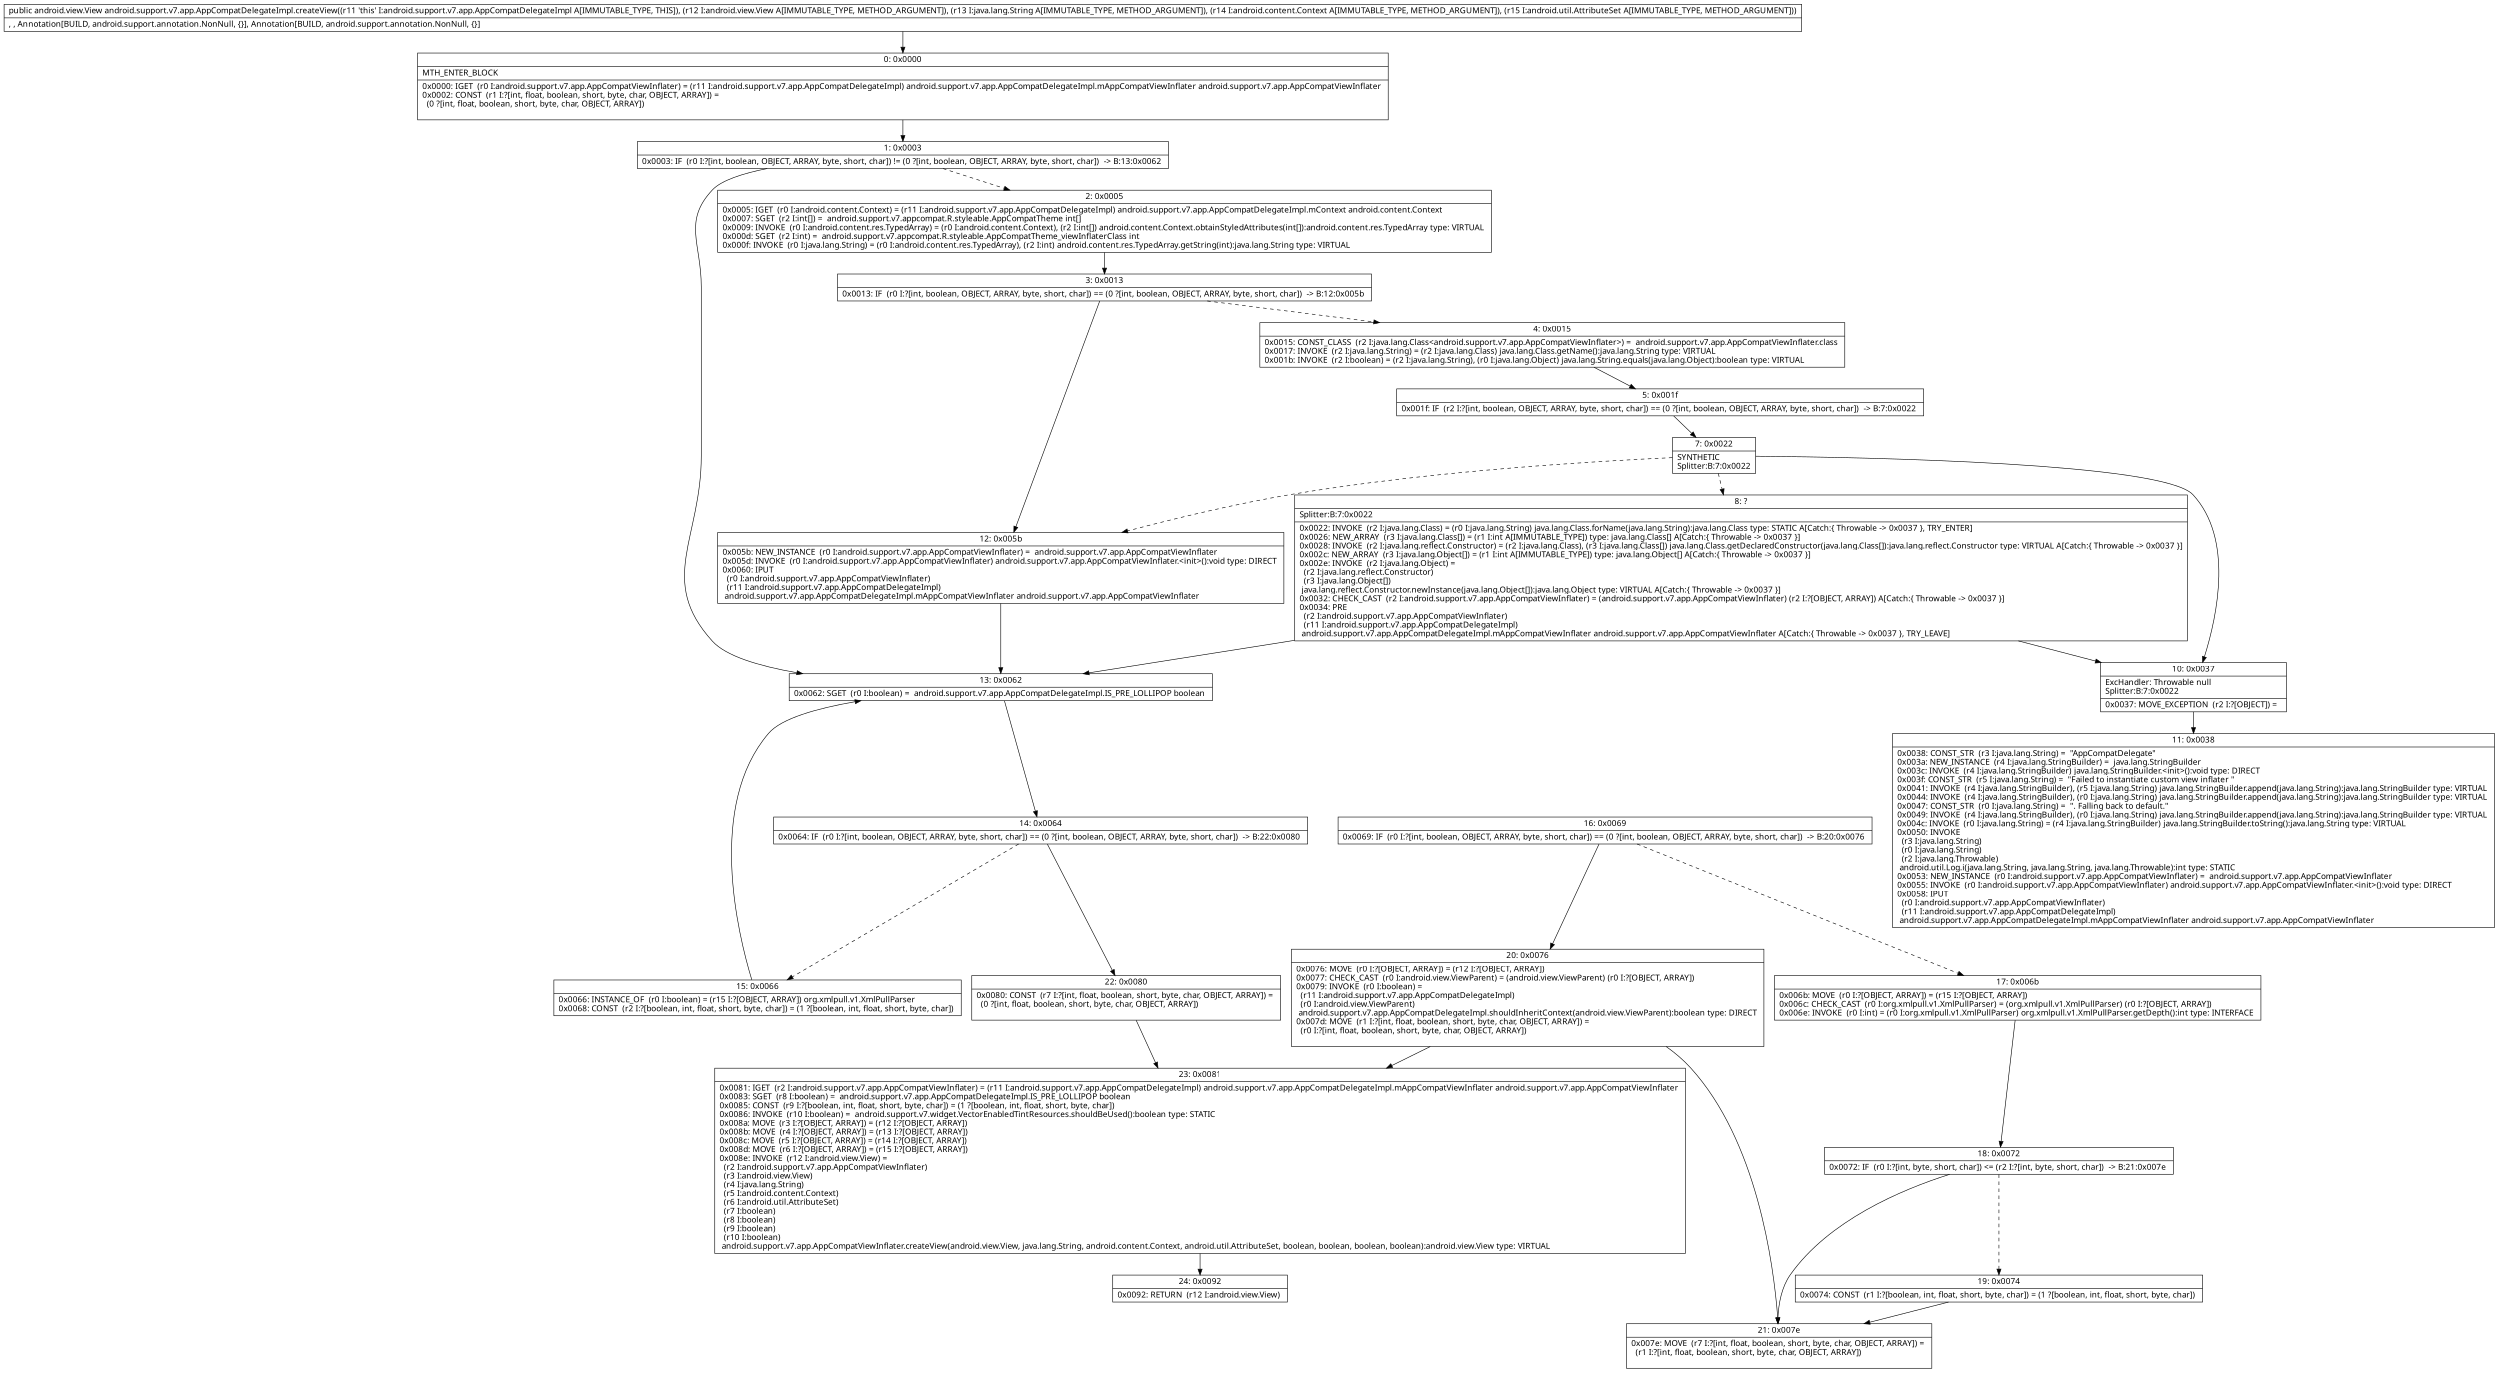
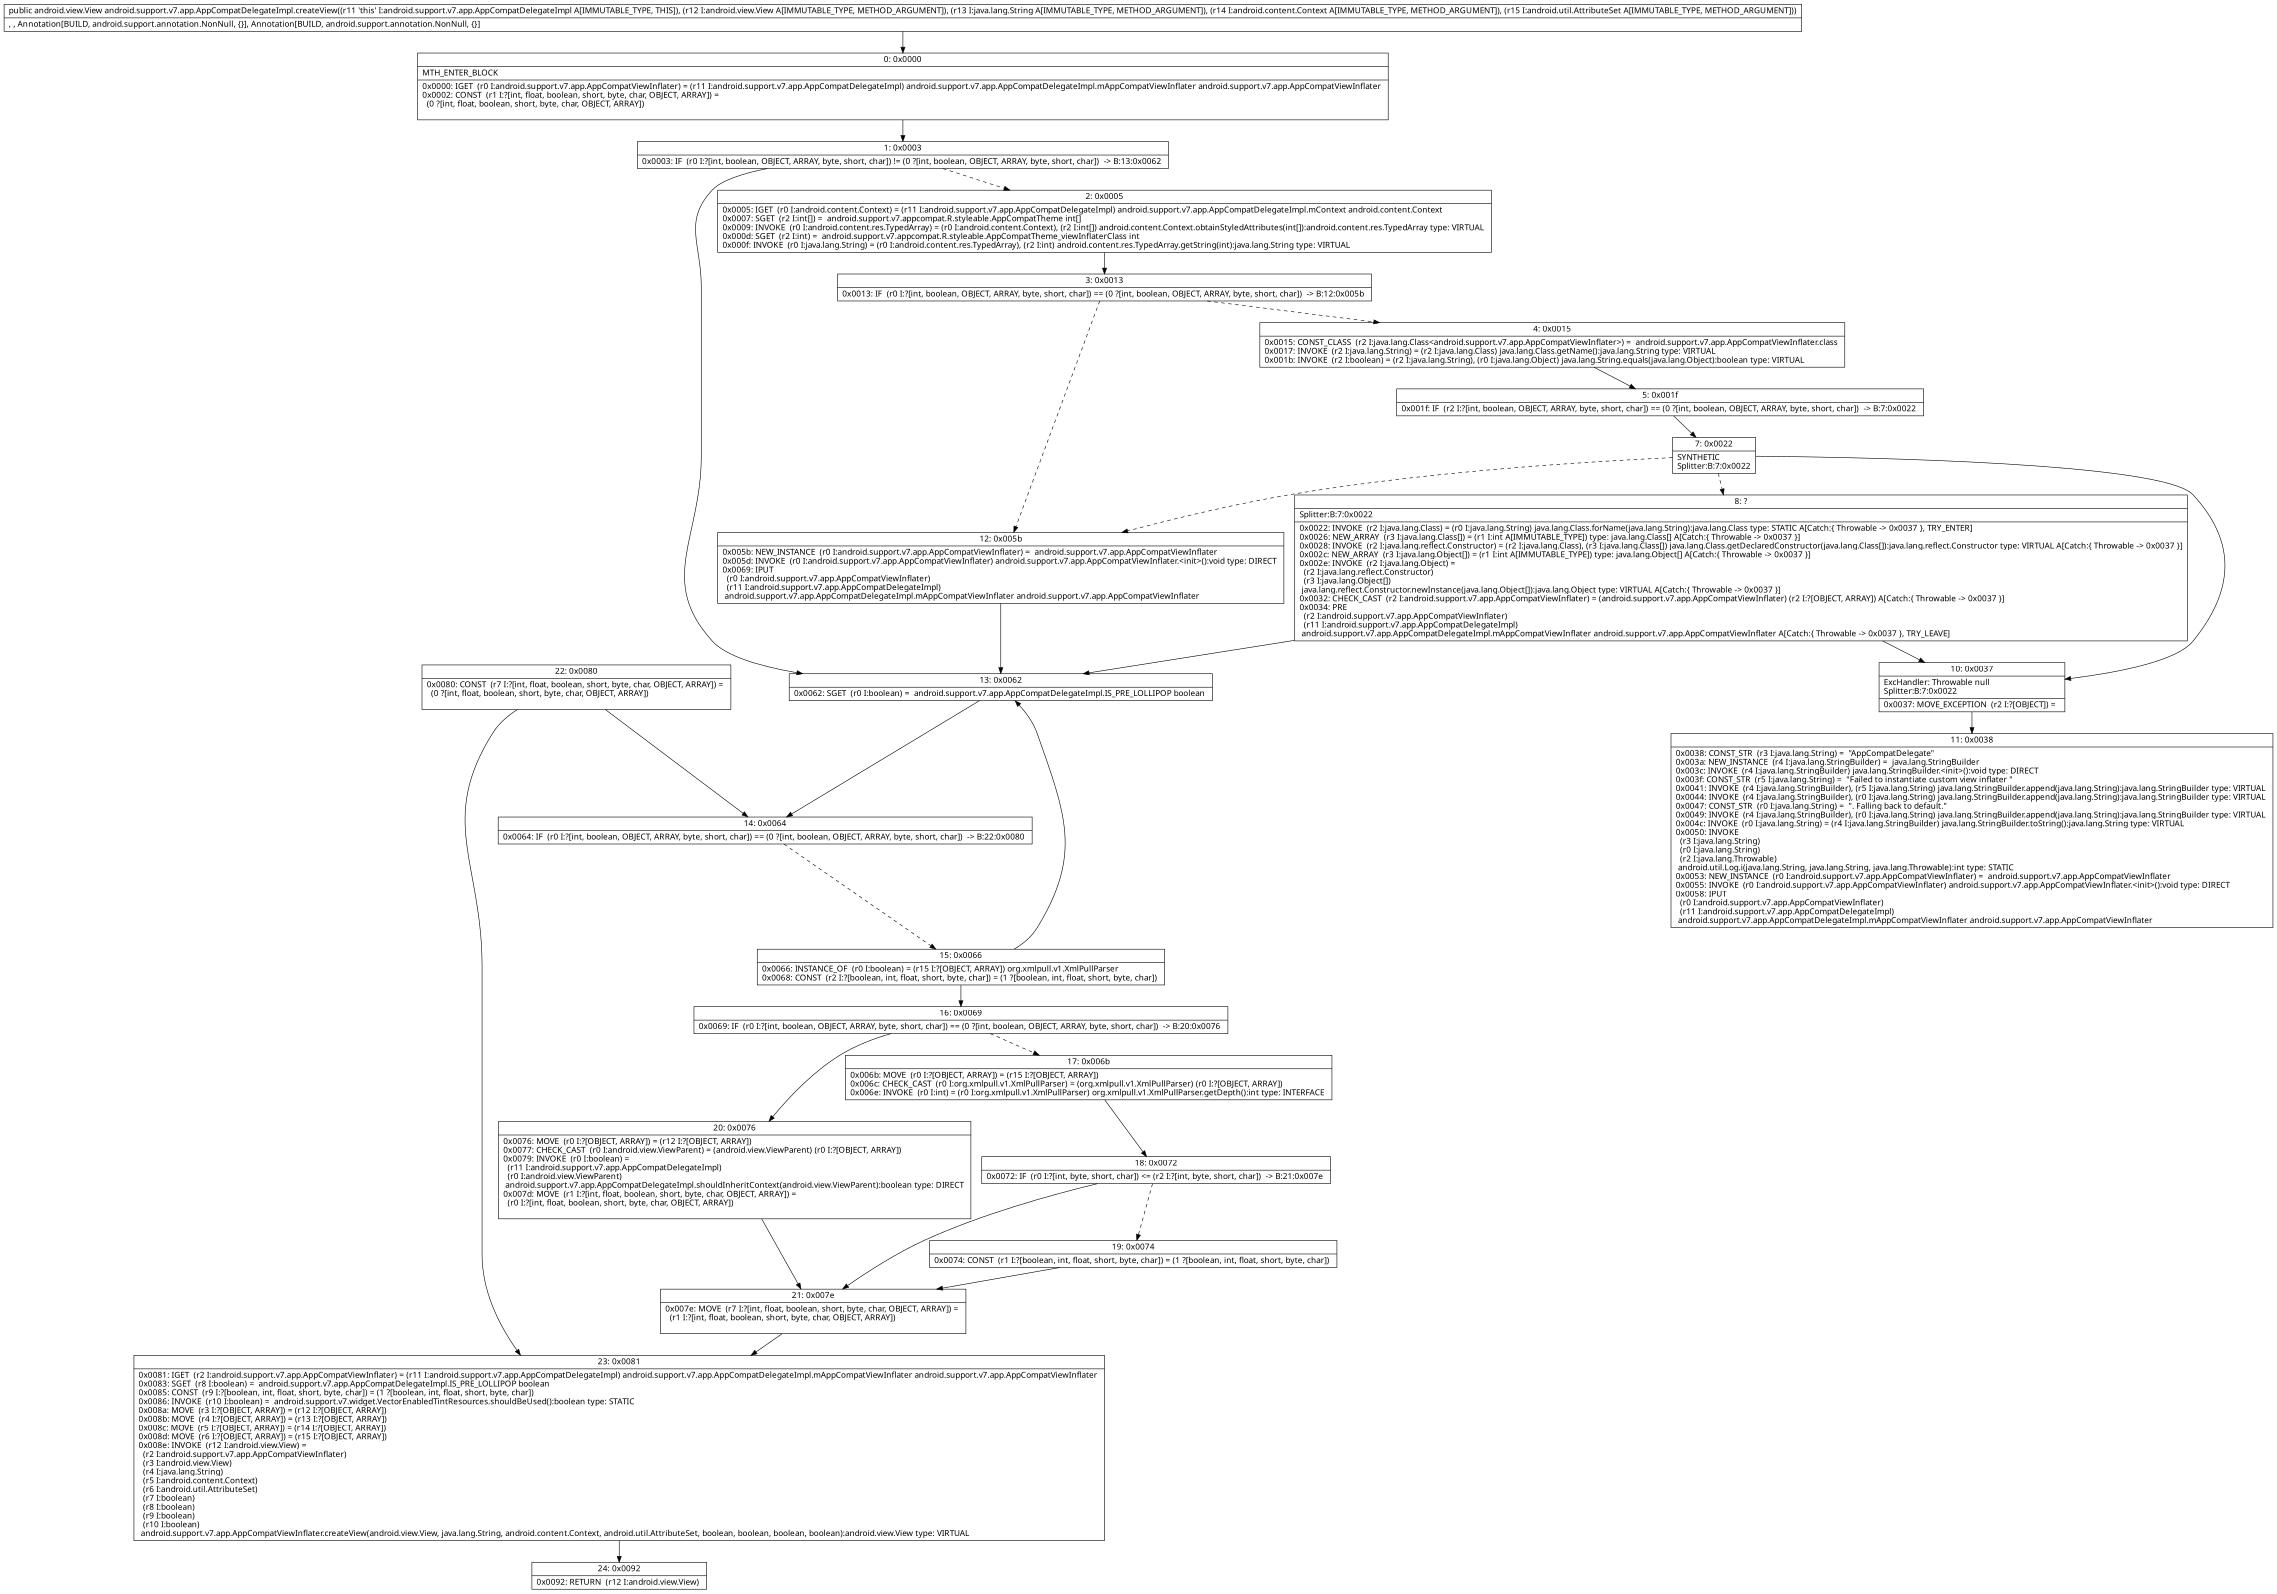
edge "3: 0x0013" -> "12: 0x005b": style solid -> dashed
node "12: 0x005b": text "0x0060: IPUT" -> "0x0069: IPUT"
edge "14: 0x0064" -> "22: 0x0080": reversed
edge "15: 0x0066" -> "16: 0x0069": added
edge "20: 0x0076" -> "23: 0x0081": now "21: 0x007e" -> "23: 0x0081"
